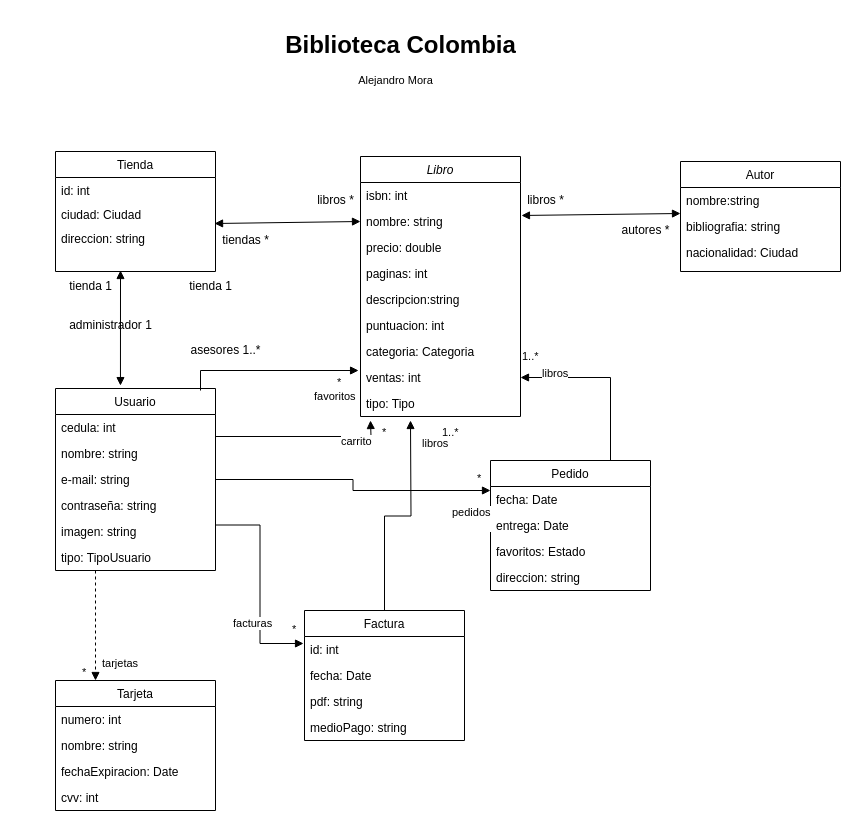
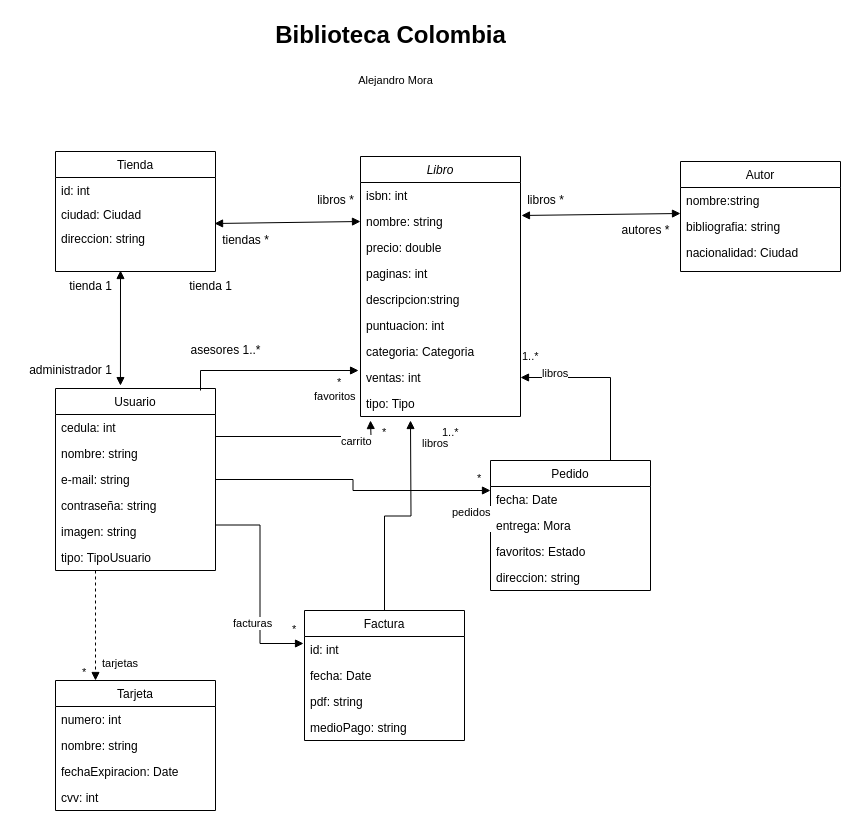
node "Biblioteca Colombia": moved (401, 46) -> (391, 36)
node "administrador 1": moved (111, 326) -> (71, 371)
node "entrega: Date": label "entrega: Date" -> "entrega: Mora"
